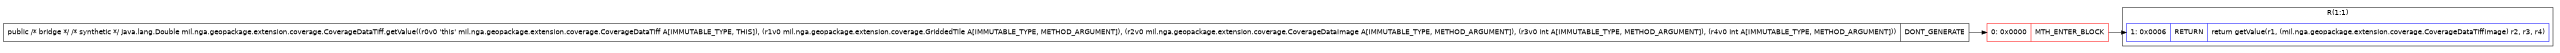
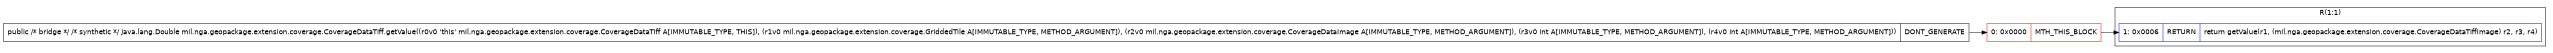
node "0: 0x0000": text "MTH_ENTER_BLOCK" -> "MTH_THIS_BLOCK"
